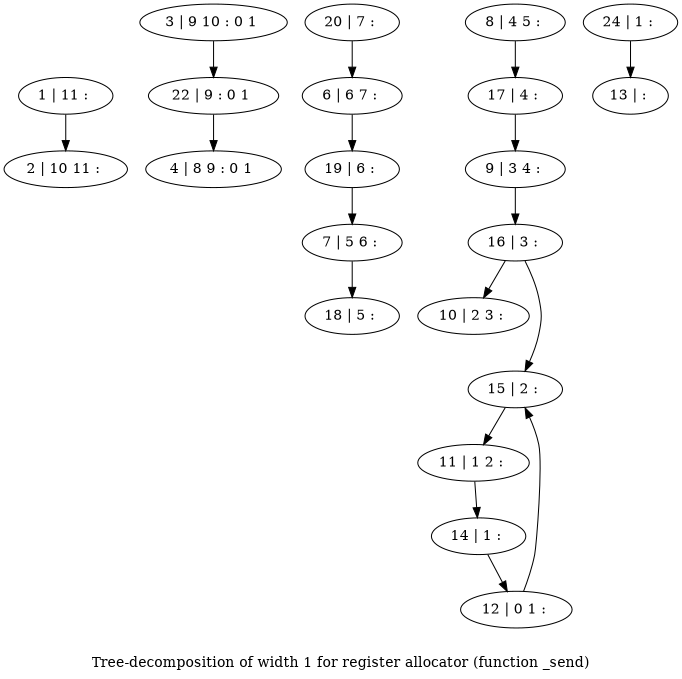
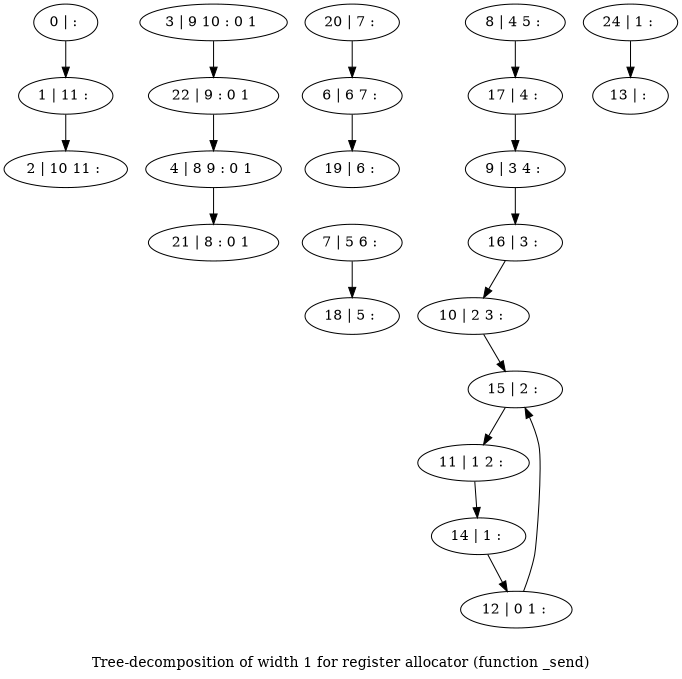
node "0 | :": added
edge "19 | 6 :" -> "7 | 5 6 :": removed
node "21 | 8 : 0 1": added
edge "16 | 3 :" -> "15 | 2 :": now "10 | 2 3 :" -> "15 | 2 :"
